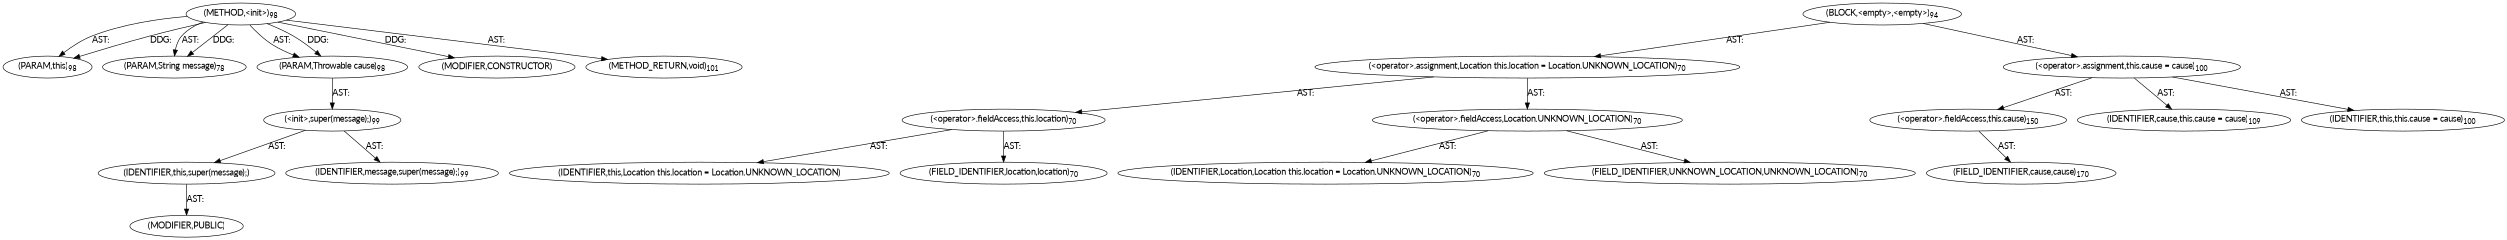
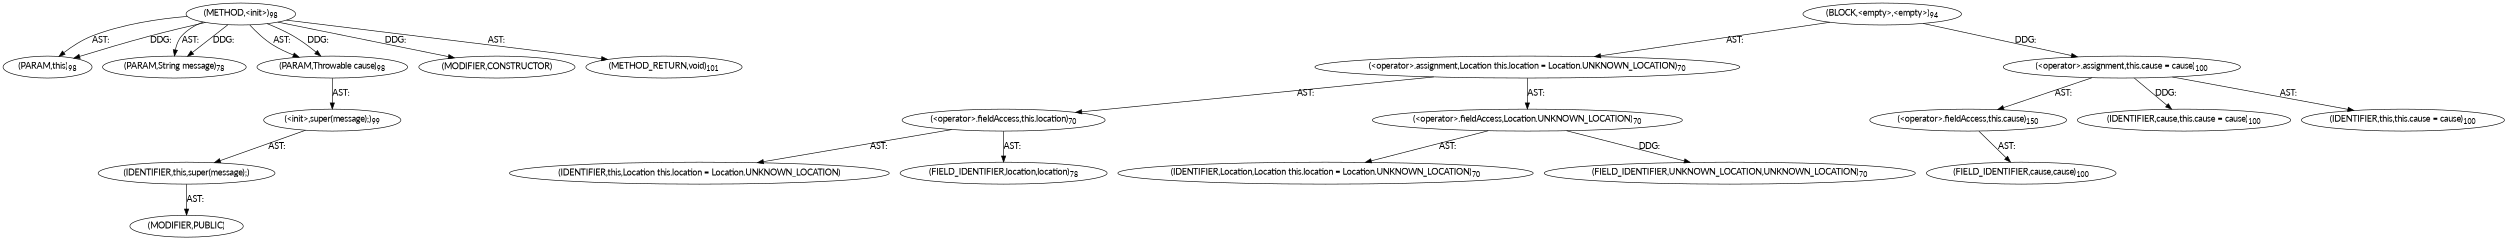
edge "(BLOCK,<empty>,<empty>)" -> "(<operator>.assignment,this.cause = cause)": label "AST: " -> "DDG: "
edge "(<operator>.assignment,this.cause = cause)" -> "(IDENTIFIER,cause,this.cause = cause)": label "AST: " -> "DDG: "
node "(IDENTIFIER,cause,this.cause = cause)": text "109" -> "100"
edge "(<operator>.fieldAccess,Location.UNKNOWN_LOCATION)" -> "(FIELD_IDENTIFIER,UNKNOWN_LOCATION,UNKNOWN_LOCATION)": label "AST: " -> "DDG: "
node "(FIELD_IDENTIFIER,location,location)": text "70" -> "78"
node "(FIELD_IDENTIFIER,cause,cause)": text "170" -> "100"
node "(IDENTIFIER,message,super(message);)": removed
